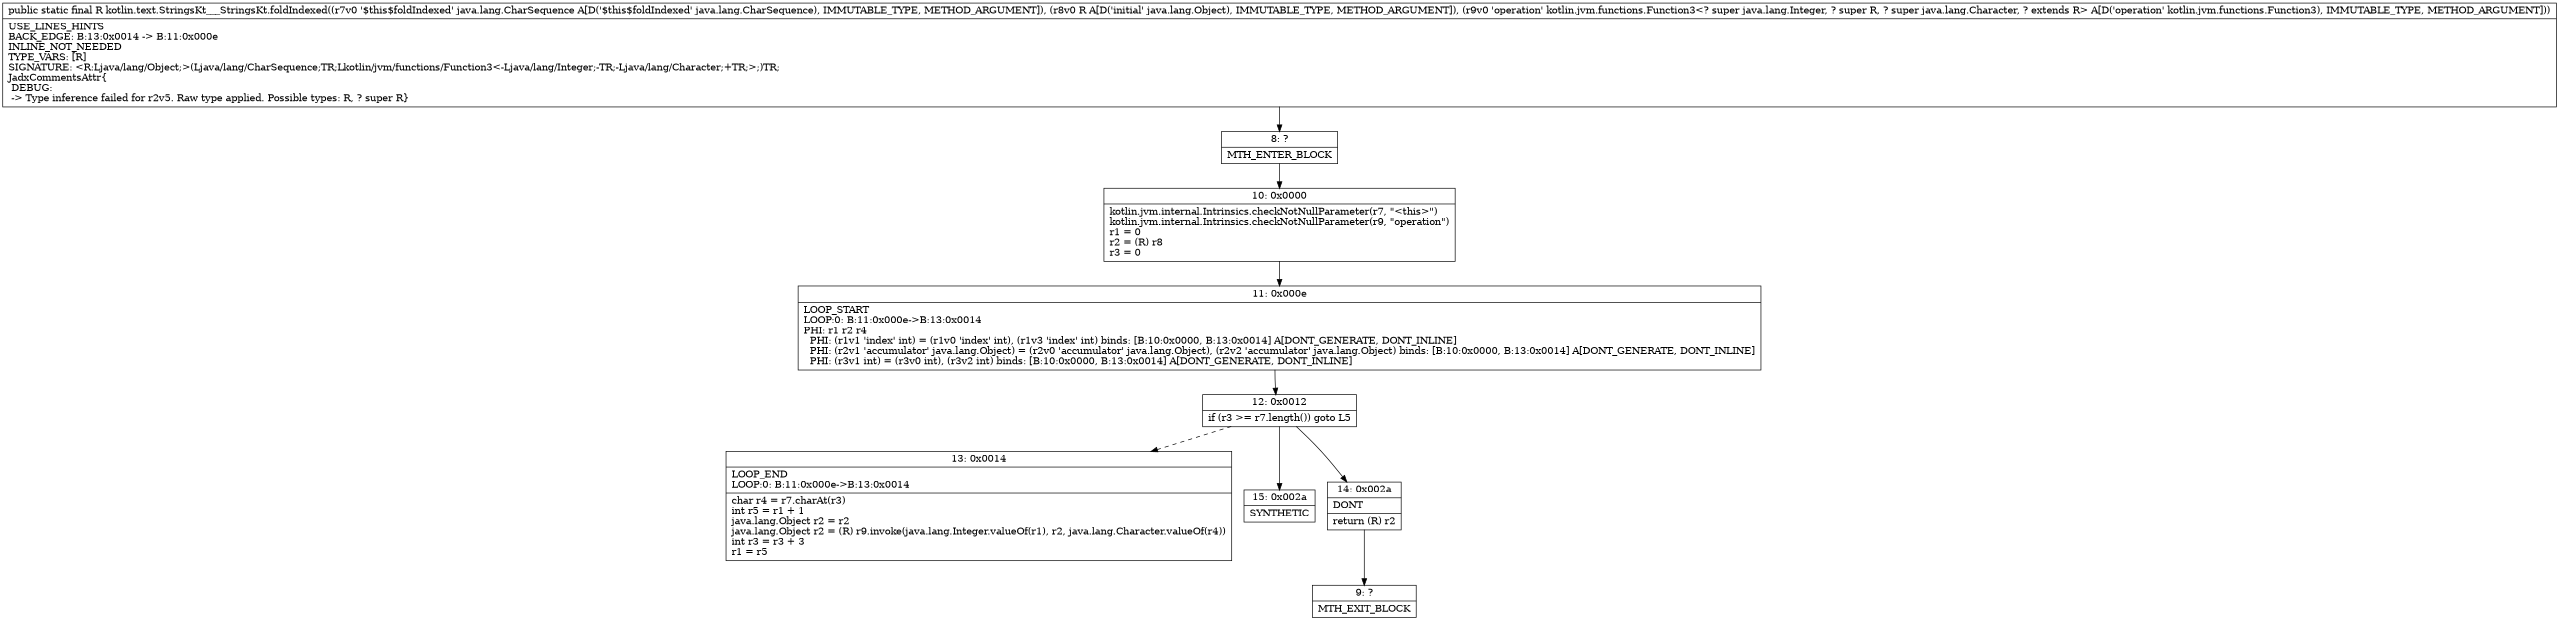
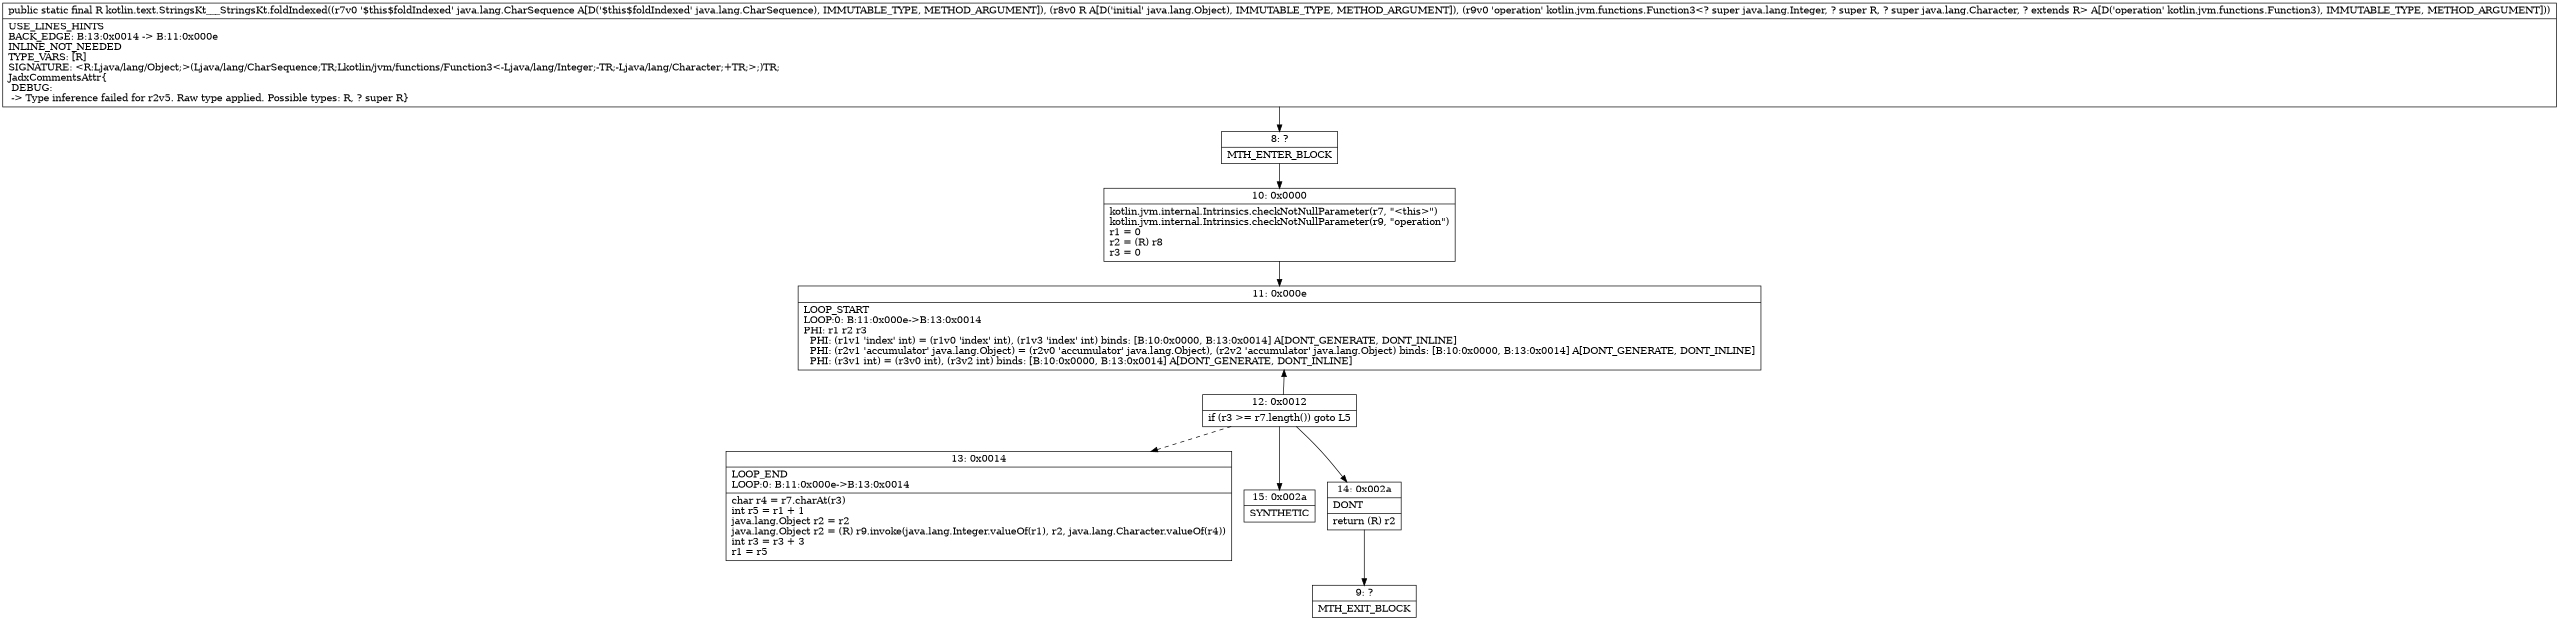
node "11: 0x000e": text "PHI: r1 r2 r4" -> "PHI: r1 r2 r3"
edge "11: 0x000e" -> "12: 0x0012": reversed
